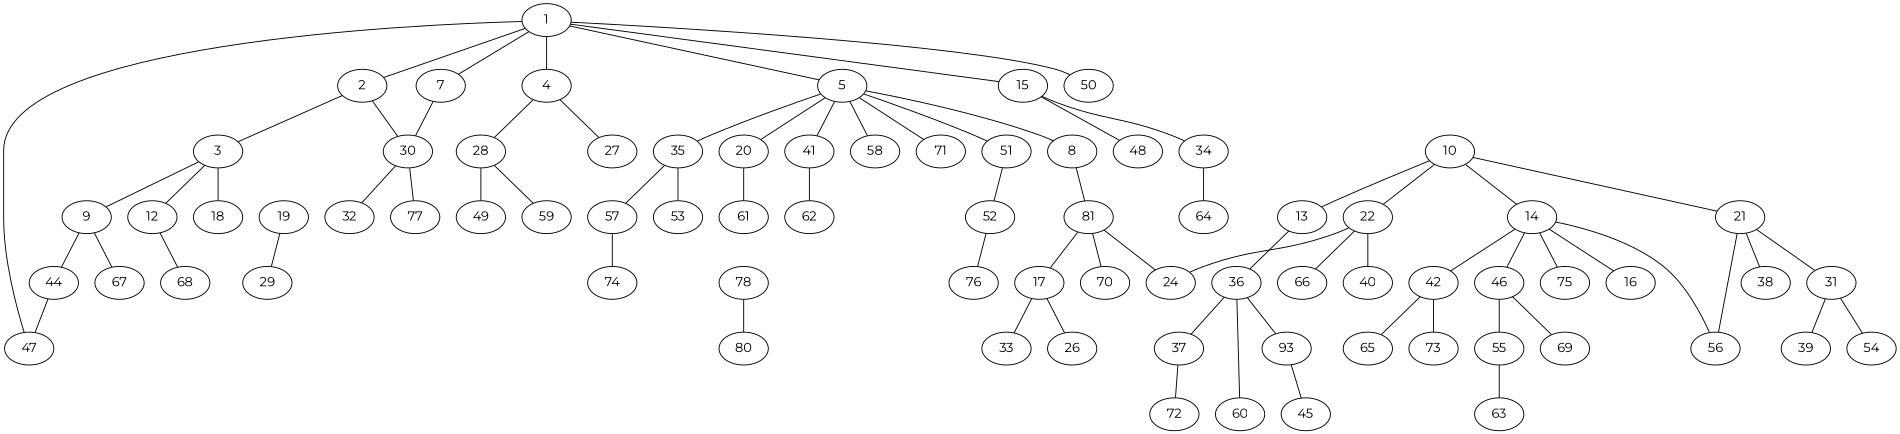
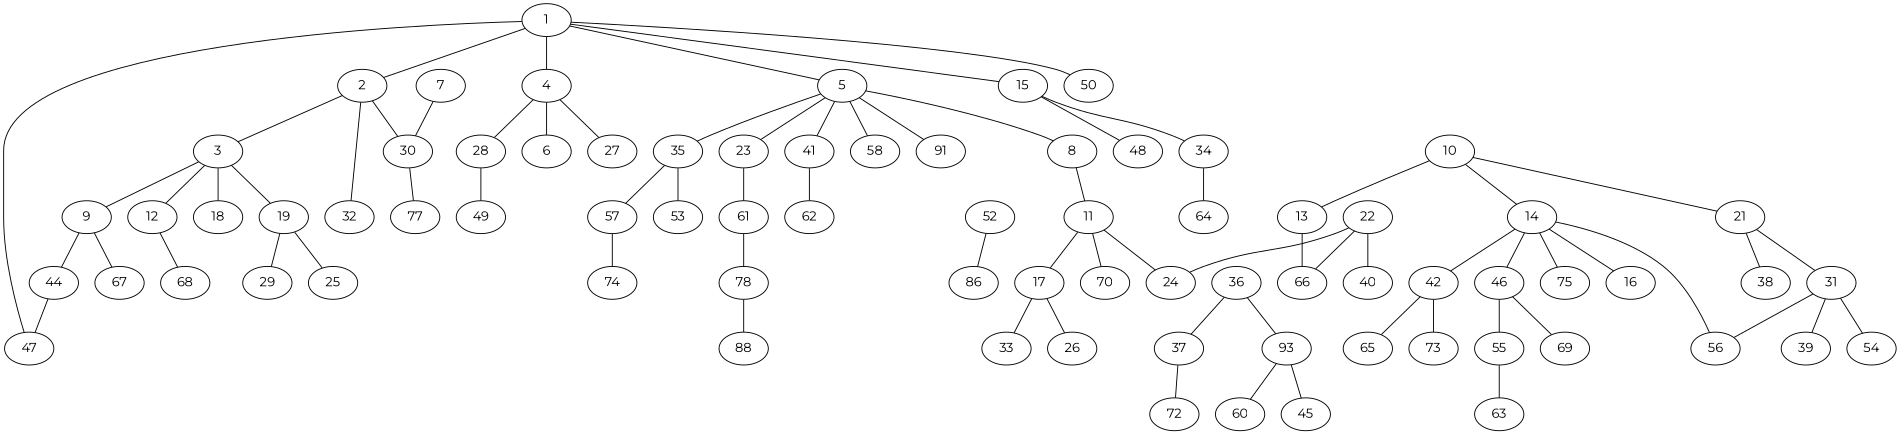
edge "1" -- "7": removed
node "6": added
node "20": label "20" -> "23"
node "71": label "71" -> "91"
node "51": removed
edge "3" -- "19": added
edge "30" -- "32": now "2" -- "32"
edge "10" -- "22": removed
node "59": removed
node "81": label "81" -> "11"
edge "13" -- "36": now "13" -- "66"
edge "61" -- "78": added
node "25": added
node "76": label "76" -> "86"
edge "21" -- "56": now "31" -- "56"
node "80": label "80" -> "88"
edge "36" -- "60": now "93" -- "60"
